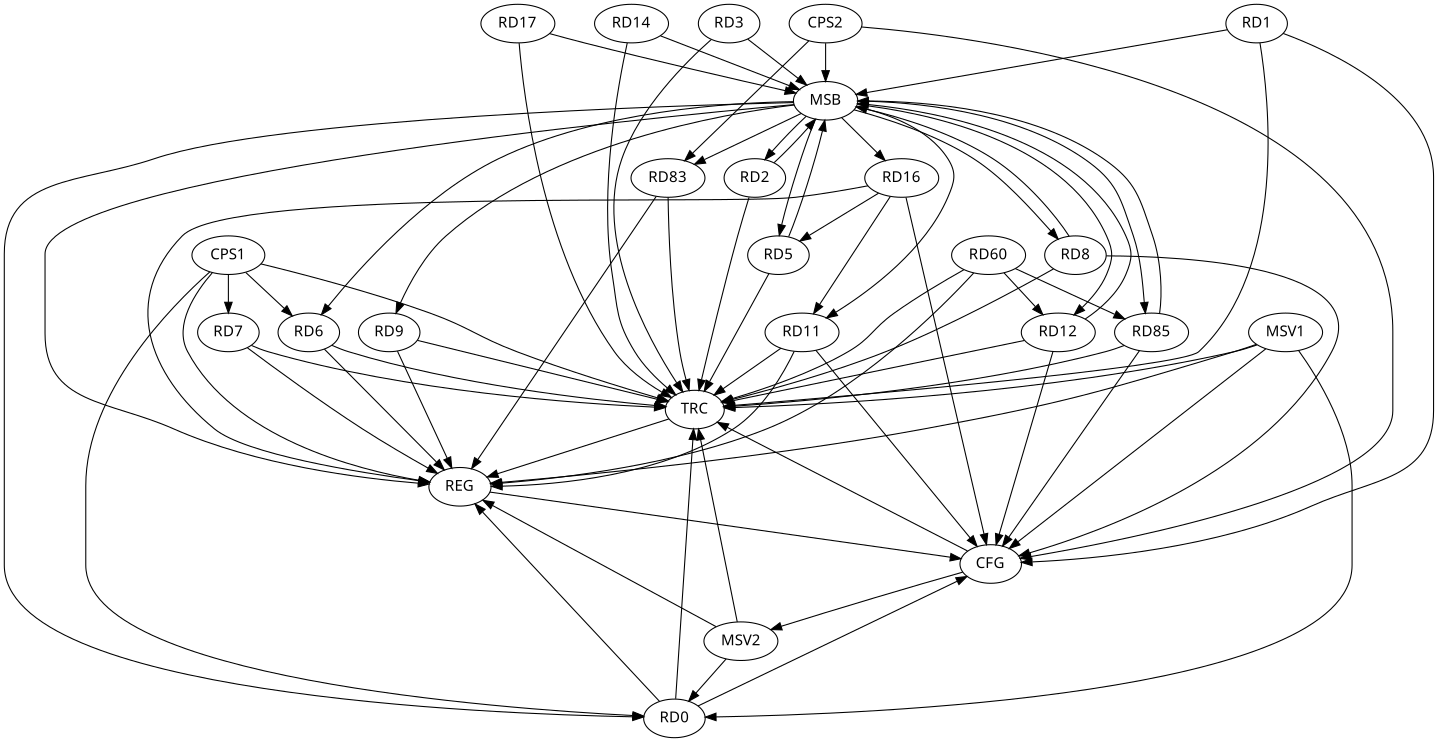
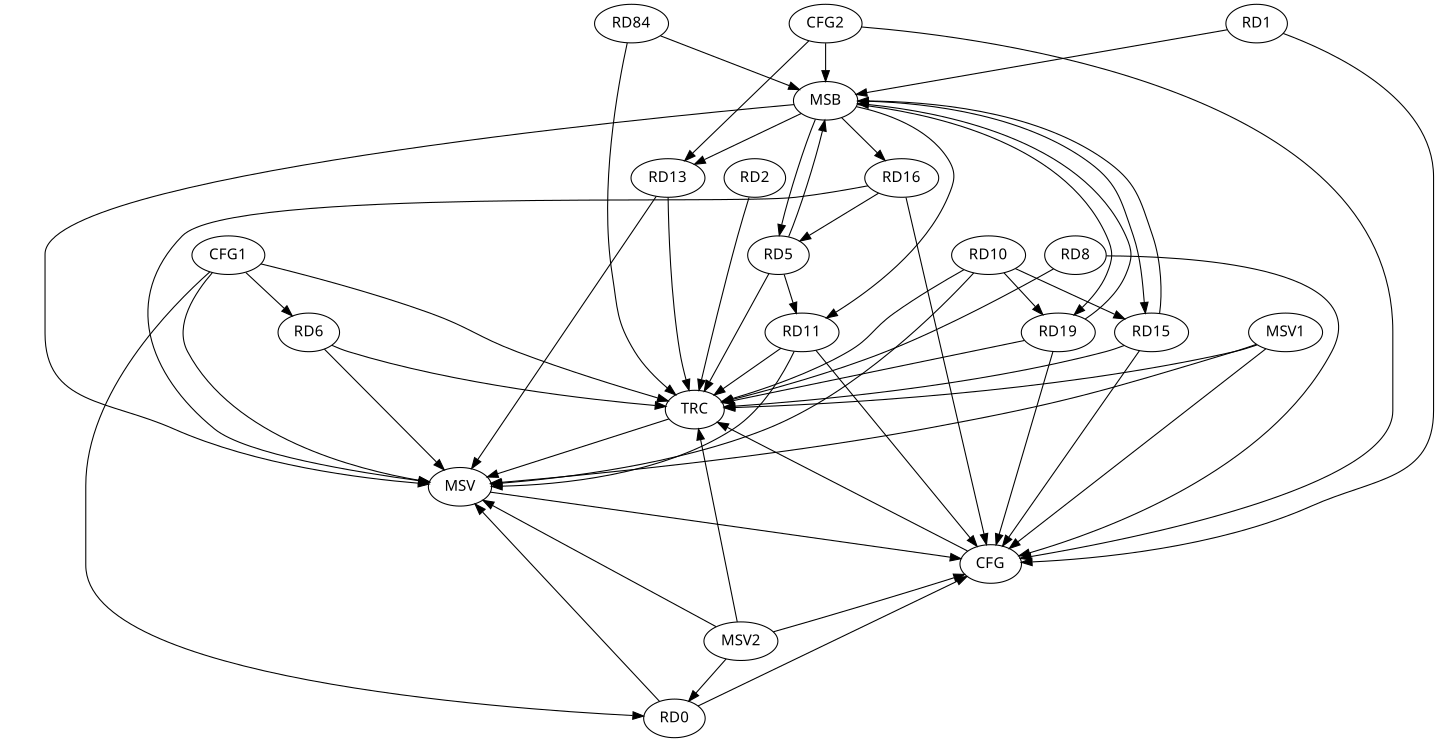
node "RD17": removed
node "RD14": label "RD14" -> "RD84"
node "RD3": removed
node "CPS2": label "CPS2" -> "CFG2"
edge "MSB" -> "RD2": removed
edge "MSB" -> "RD6": removed
edge "RD2" -> "MSB": removed
edge "RD8" -> "MSB": removed
edge "MSB" -> "RD8": removed
node "RD83": label "RD83" -> "RD13"
edge "RD16" -> "RD11": now "RD5" -> "RD11"
node "CPS1": label "CPS1" -> "CFG1"
node "RD60": label "RD60" -> "RD10"
edge "MSB" -> "RD0": removed
node "RD7": removed
node "RD9": removed
node "RD12": label "RD12" -> "RD19"
node "RD85": label "RD85" -> "RD15"
edge "RD1" -> "TRC": removed
node "REG": label "REG" -> "MSV"
edge "RD0" -> "TRC": removed
edge "CFG" -> "MSV2": reversed
edge "MSV1" -> "RD0": removed
